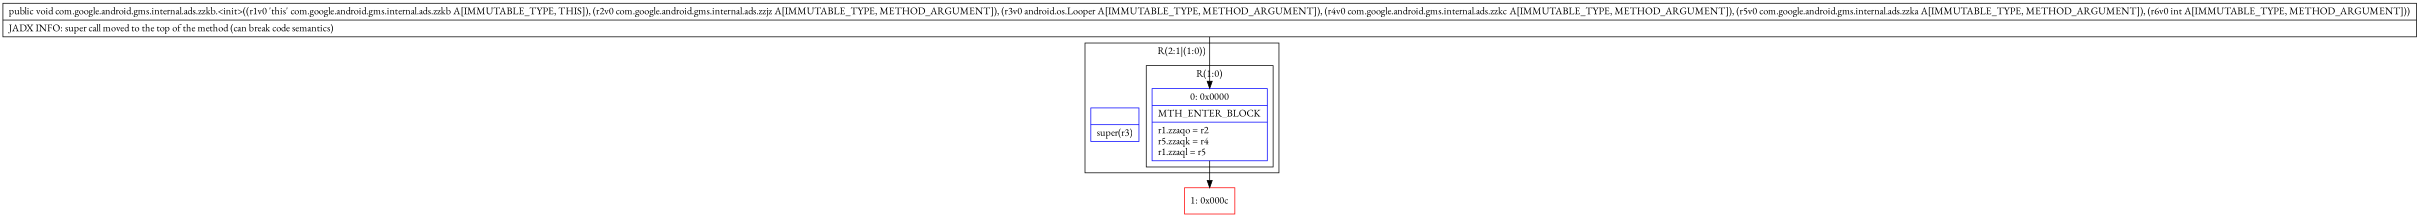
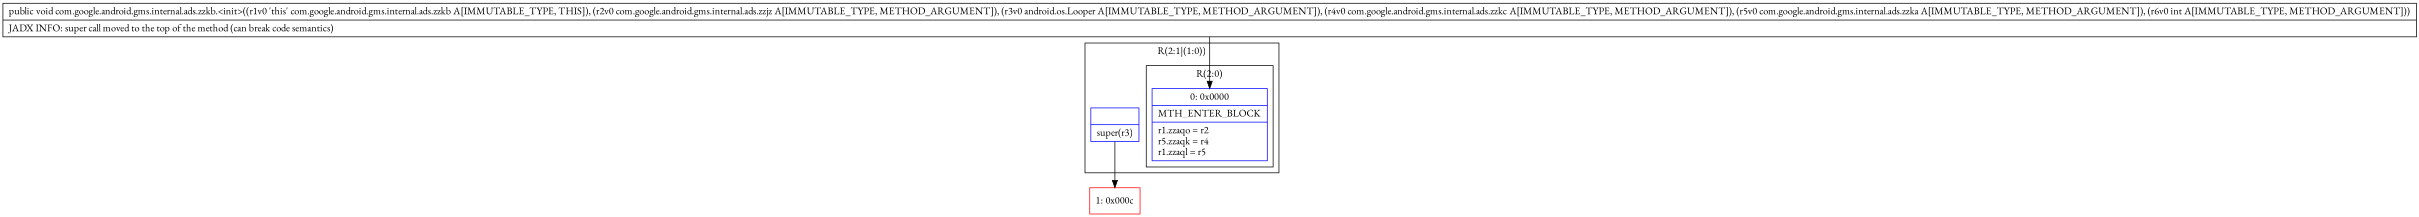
cluster "R(1:0)": label "R(1:0)" -> "R(2:0)"
edge "0: 0x0000" -> "1: 0x000c": now "super(r3)" -> "1: 0x000c"
